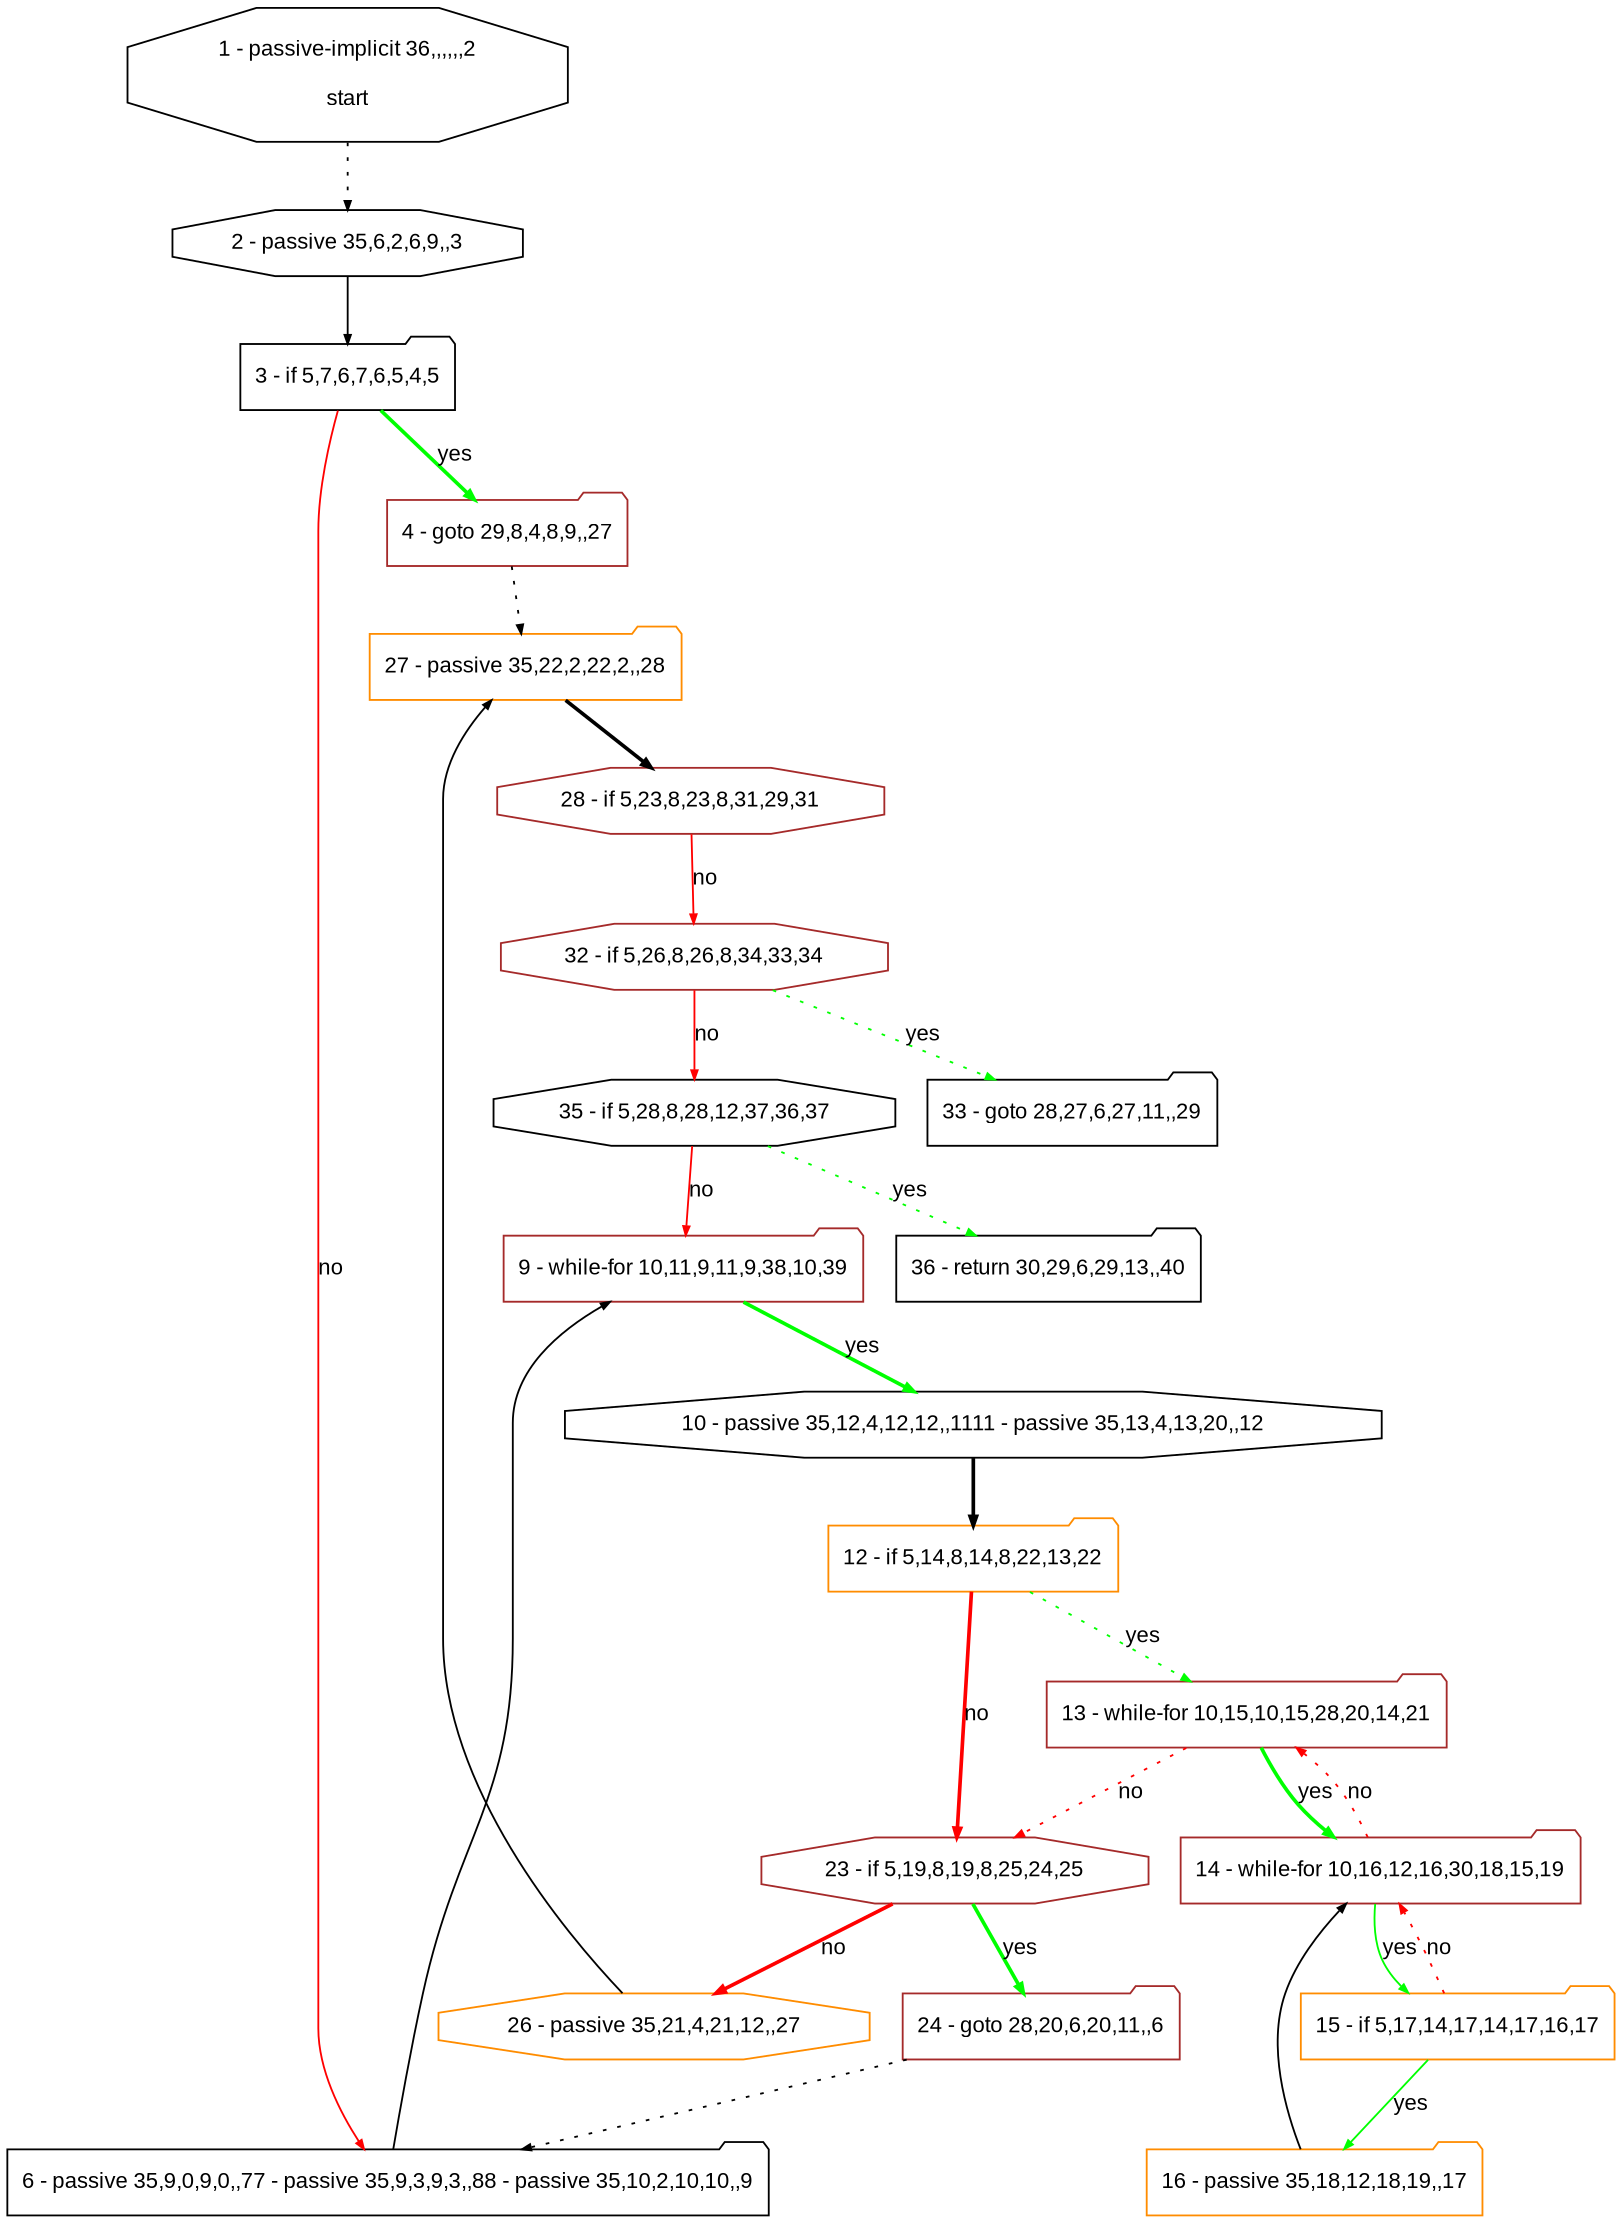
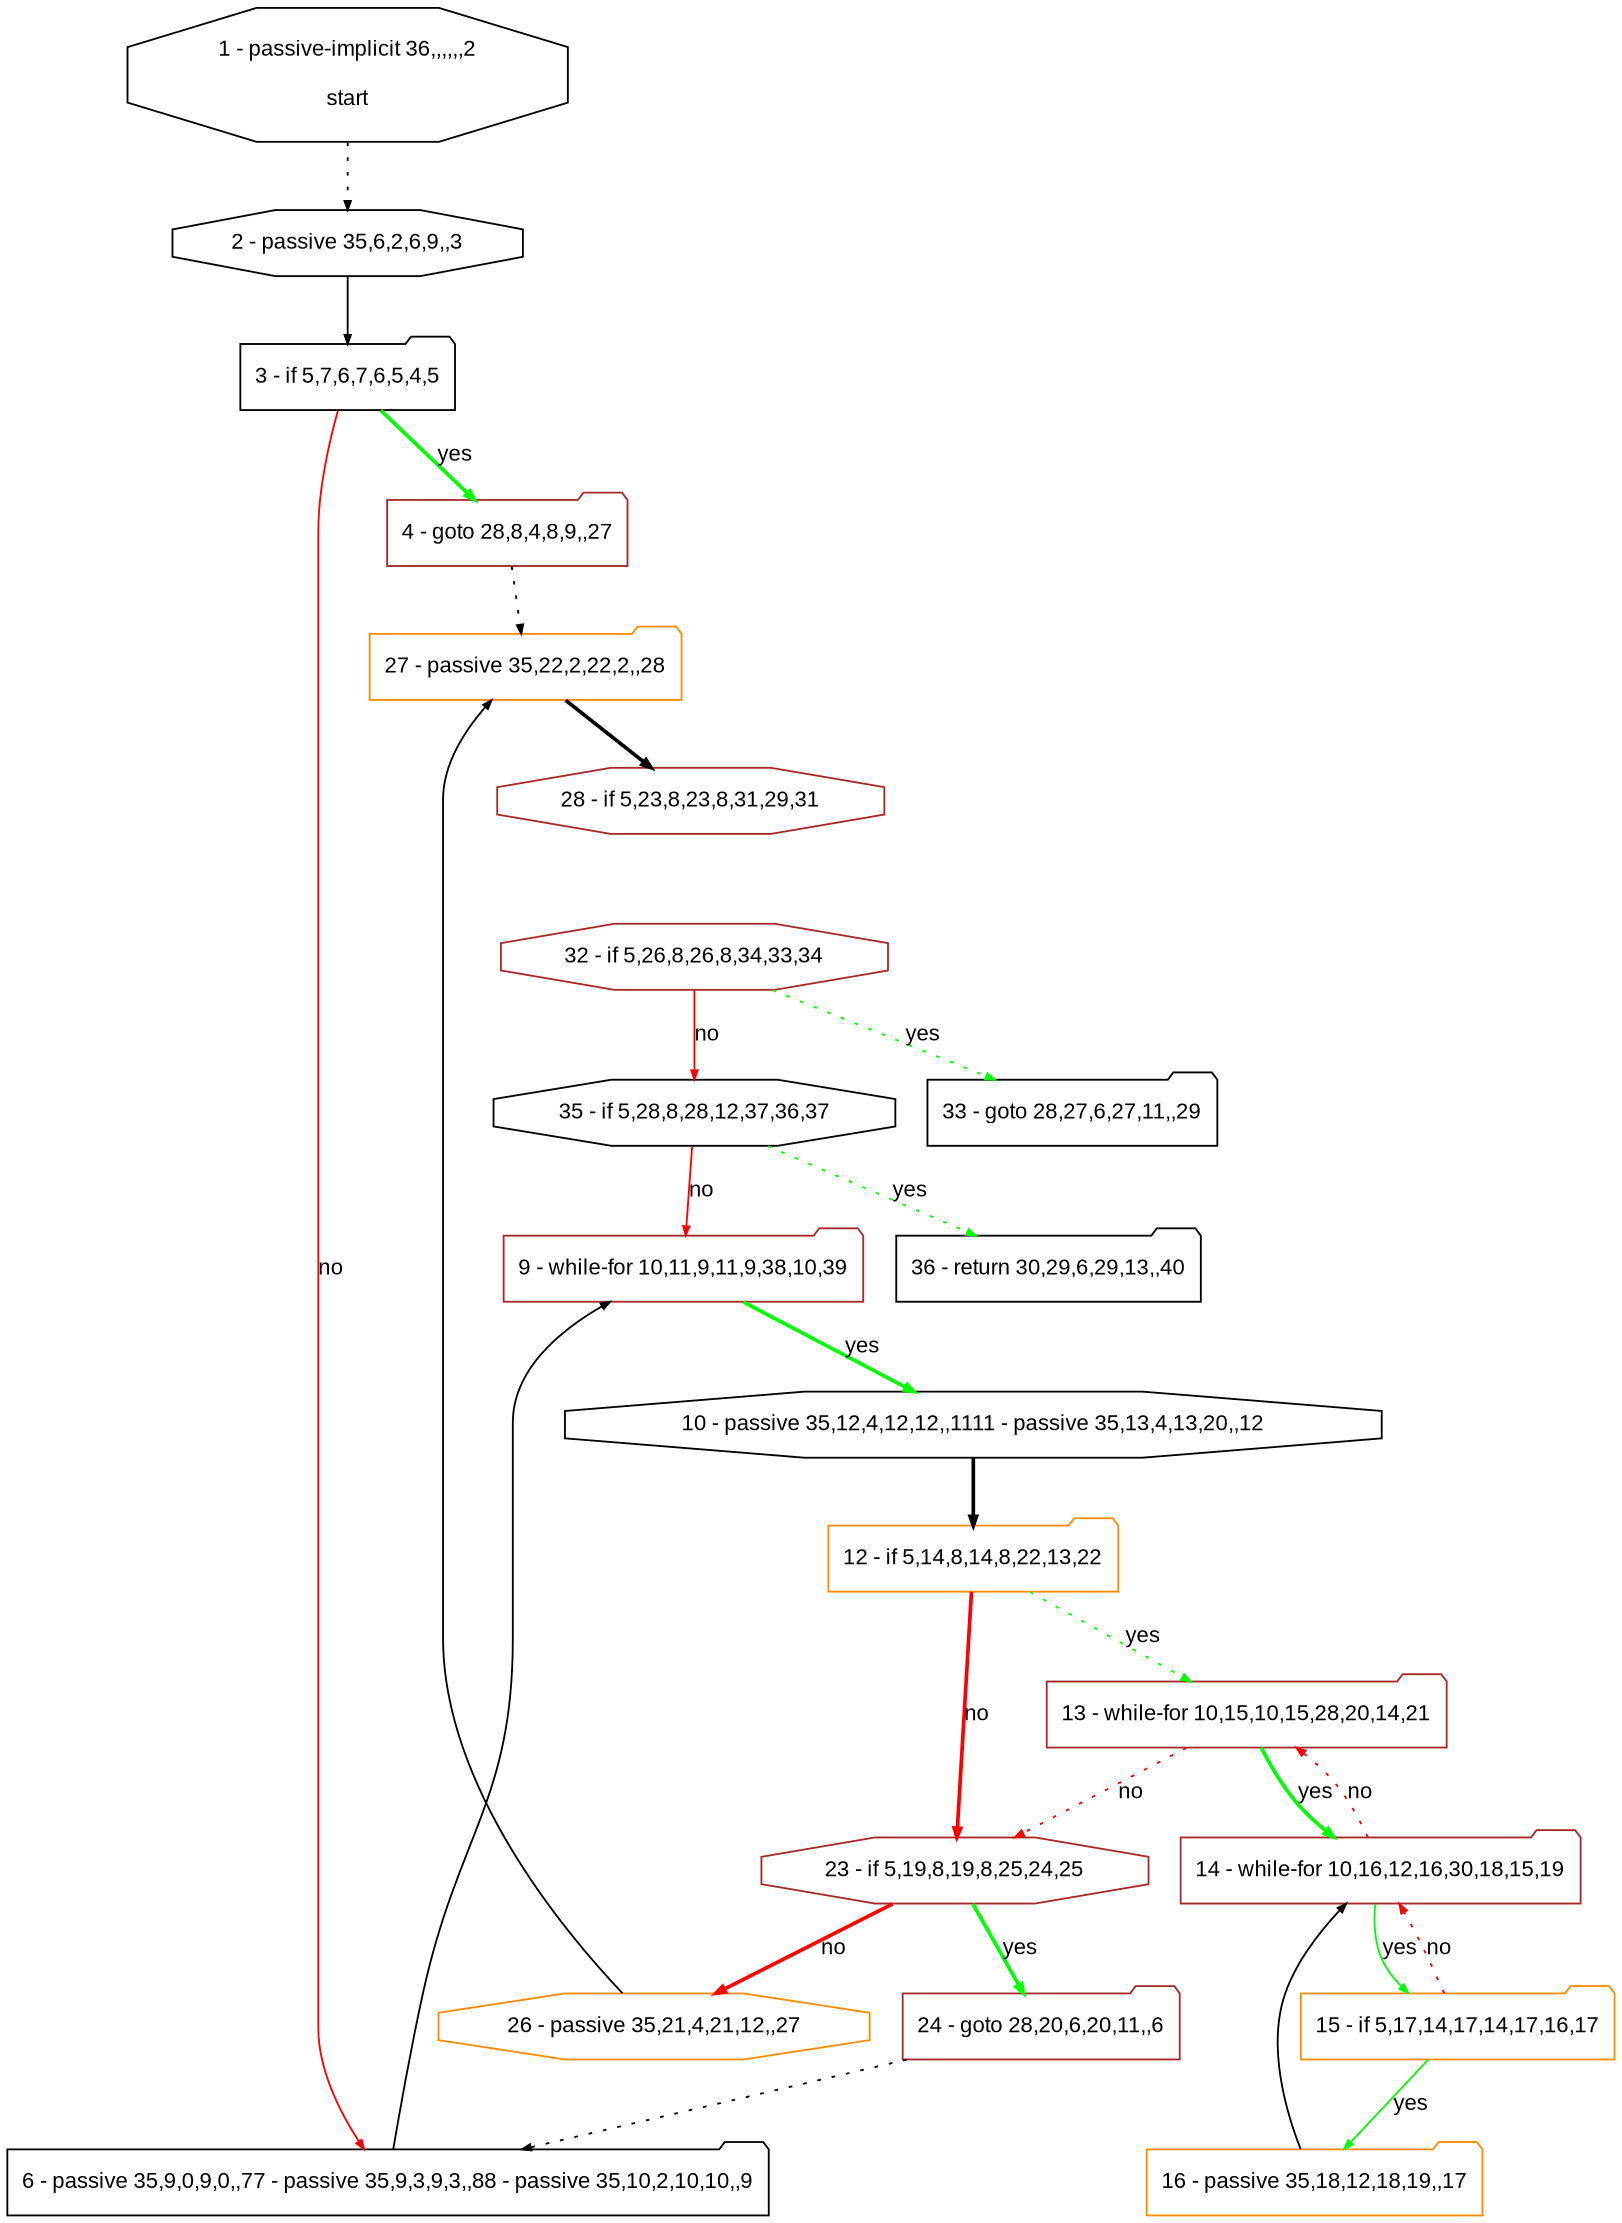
node "4 - goto 29,8,4,8,9,,27": label "4 - goto 29,8,4,8,9,,27" -> "4 - goto 28,8,4,8,9,,27"
edge "28 - if 5,23,8,23,8,31,29,31" -> "32 - if 5,26,8,26,8,34,33,34": removed, label "no"
